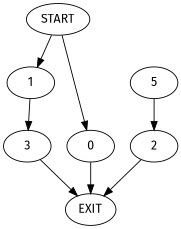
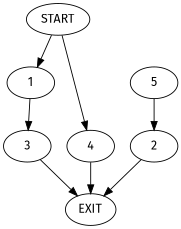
node "0": label "0" -> "4"
